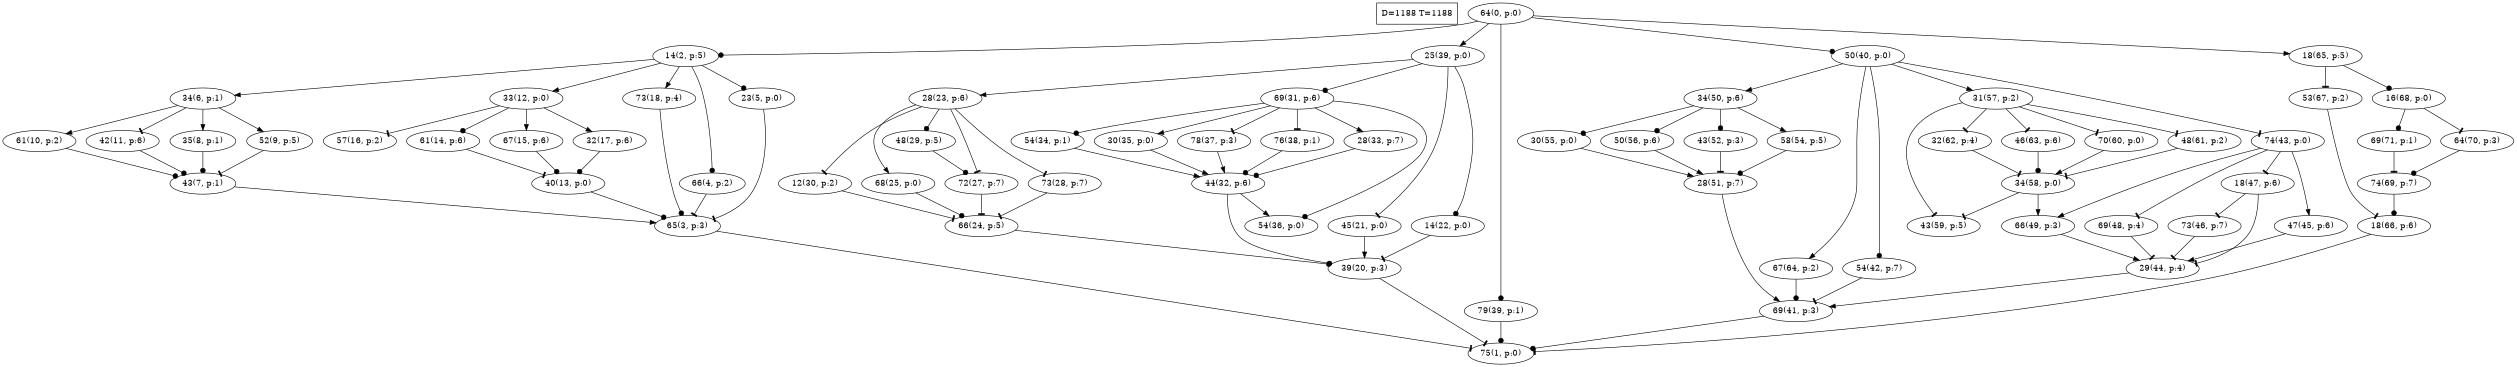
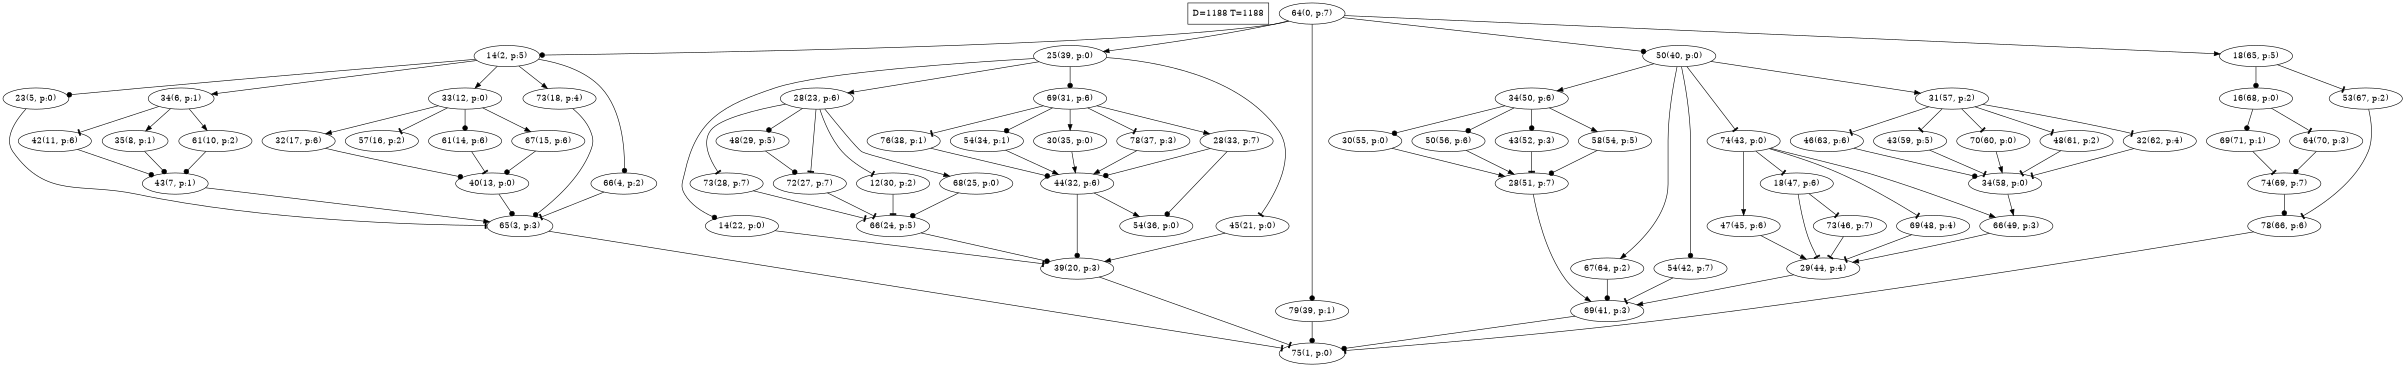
node "64(0, p:0)": label "64(0, p:0)" -> "64(0, p:7)"
node "52(9, p:5)": removed
edge "69(31, p:6)" -> "54(36, p:0)": now "28(33, p:7)" -> "54(36, p:0)"
edge "34(58, p:0)" -> "43(59, p:5)": reversed
node "18(66, p:6)": label "18(66, p:6)" -> "78(66, p:6)"
